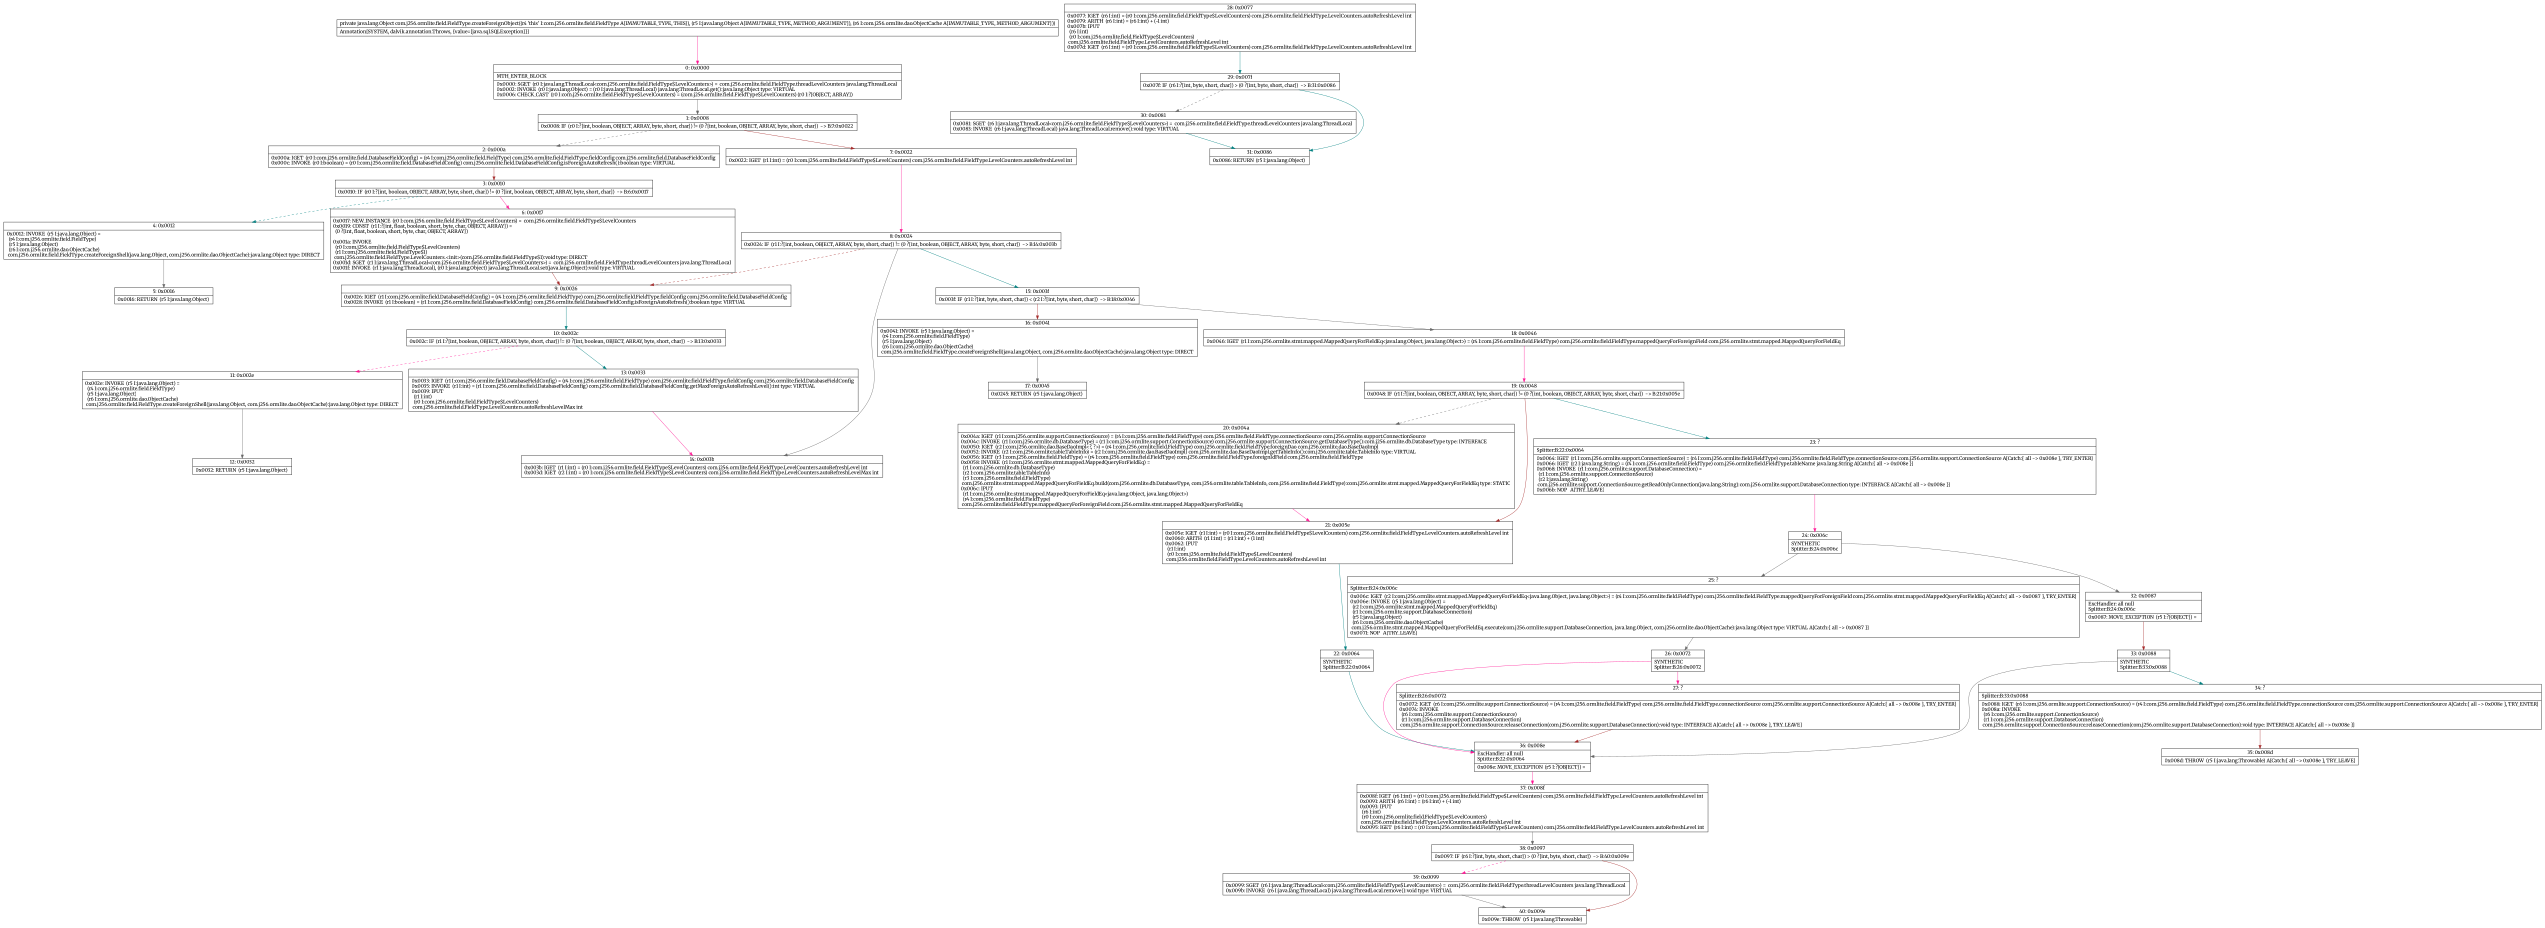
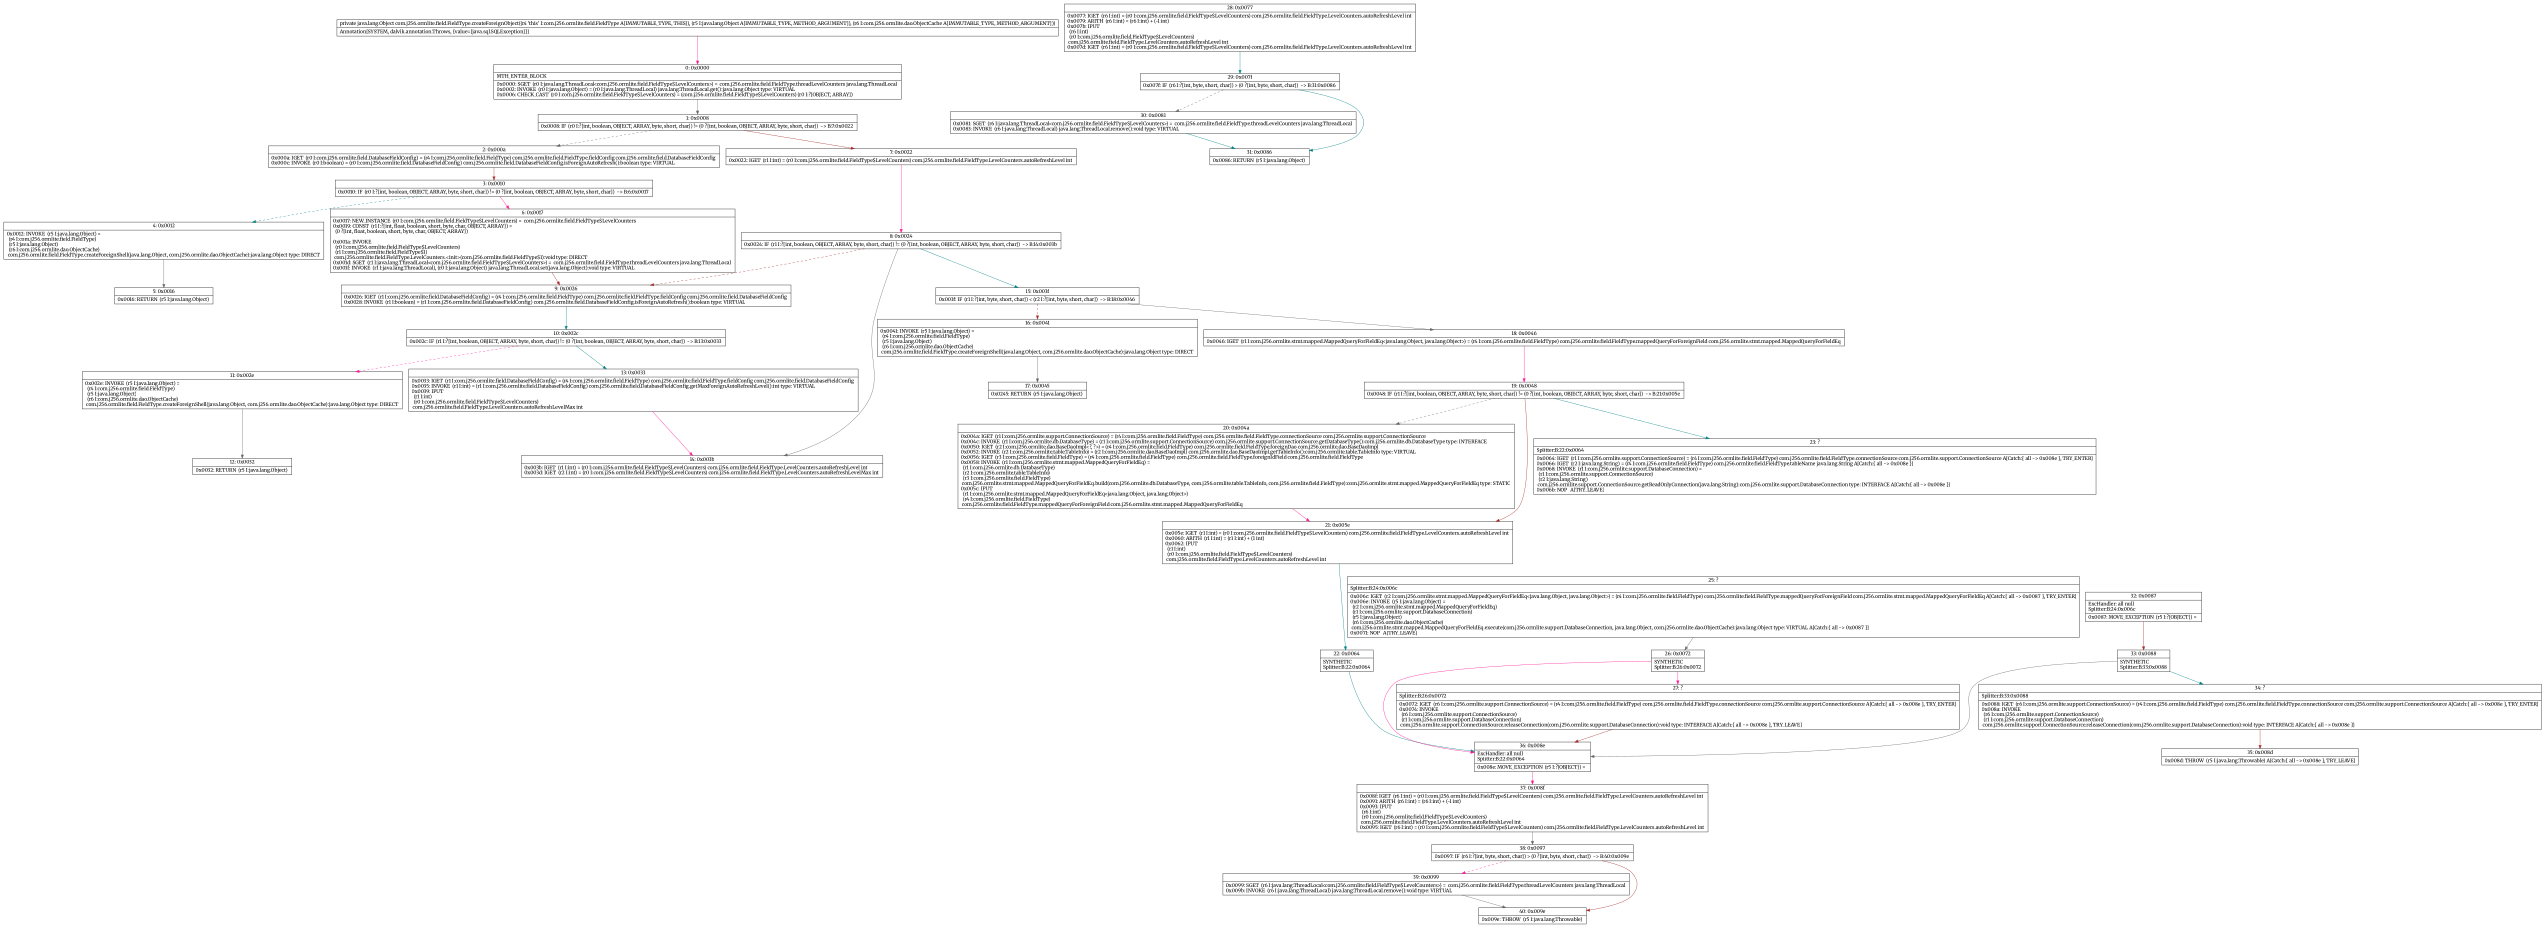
edge "15: 0x003f" -> "16: 0x0041": style solid -> dashed
node "20: 0x004a": text "0x006c: IPUT" -> "0x005c: IPUT"
node "24: 0x006c": removed
